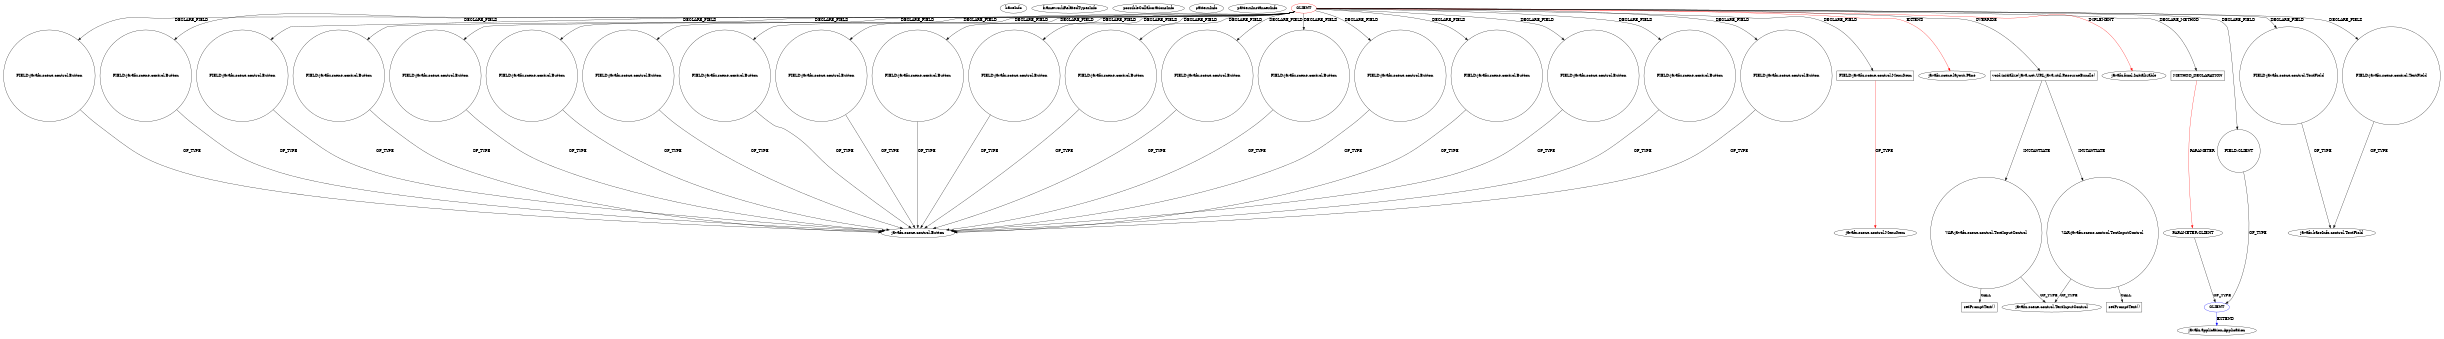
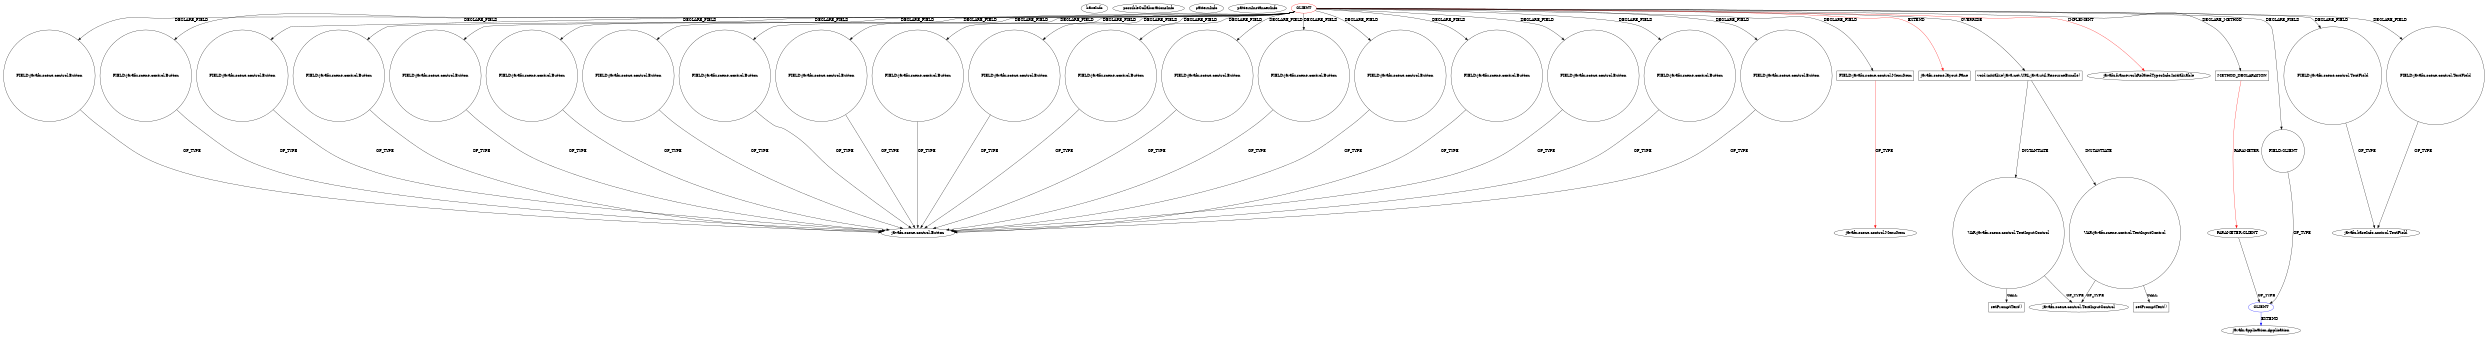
node "frameworkRelatedTypesInfo": removed
node "javafx.scene.layout.Pane": shape ellipse -> box
node "javafx.fxml.Initializable": label "javafx.fxml.Initializable" -> "javafx.frameworkRelatedTypesInfo.Initializable"
